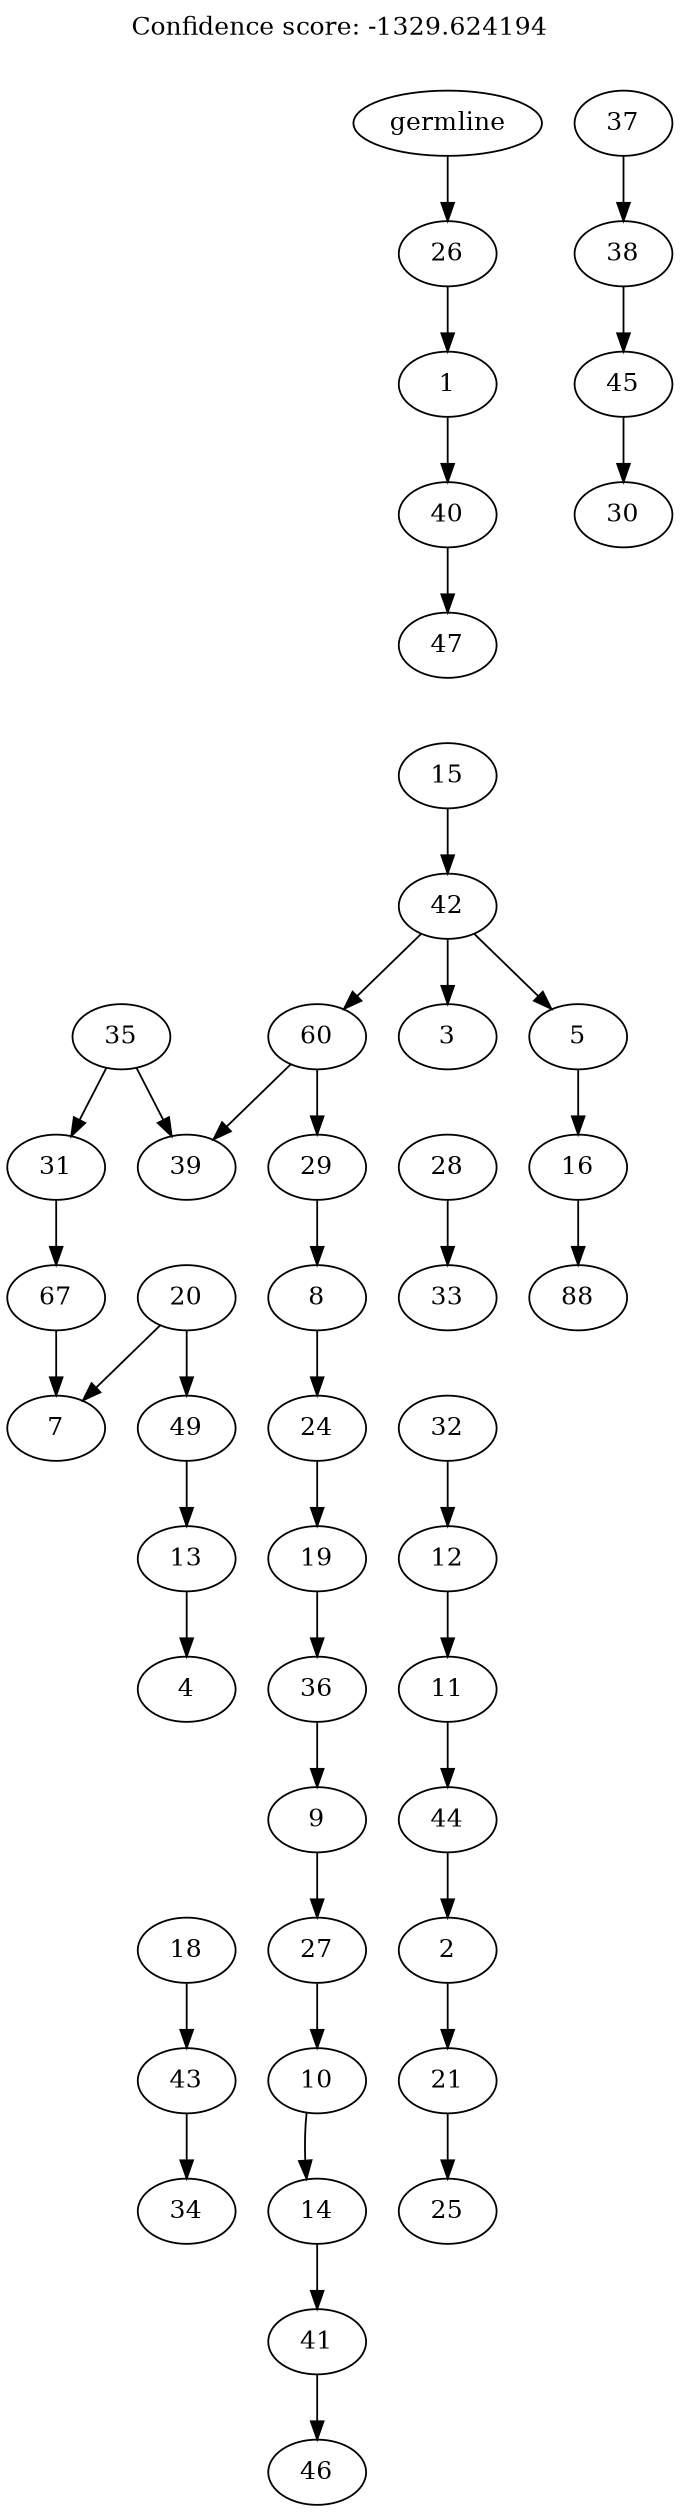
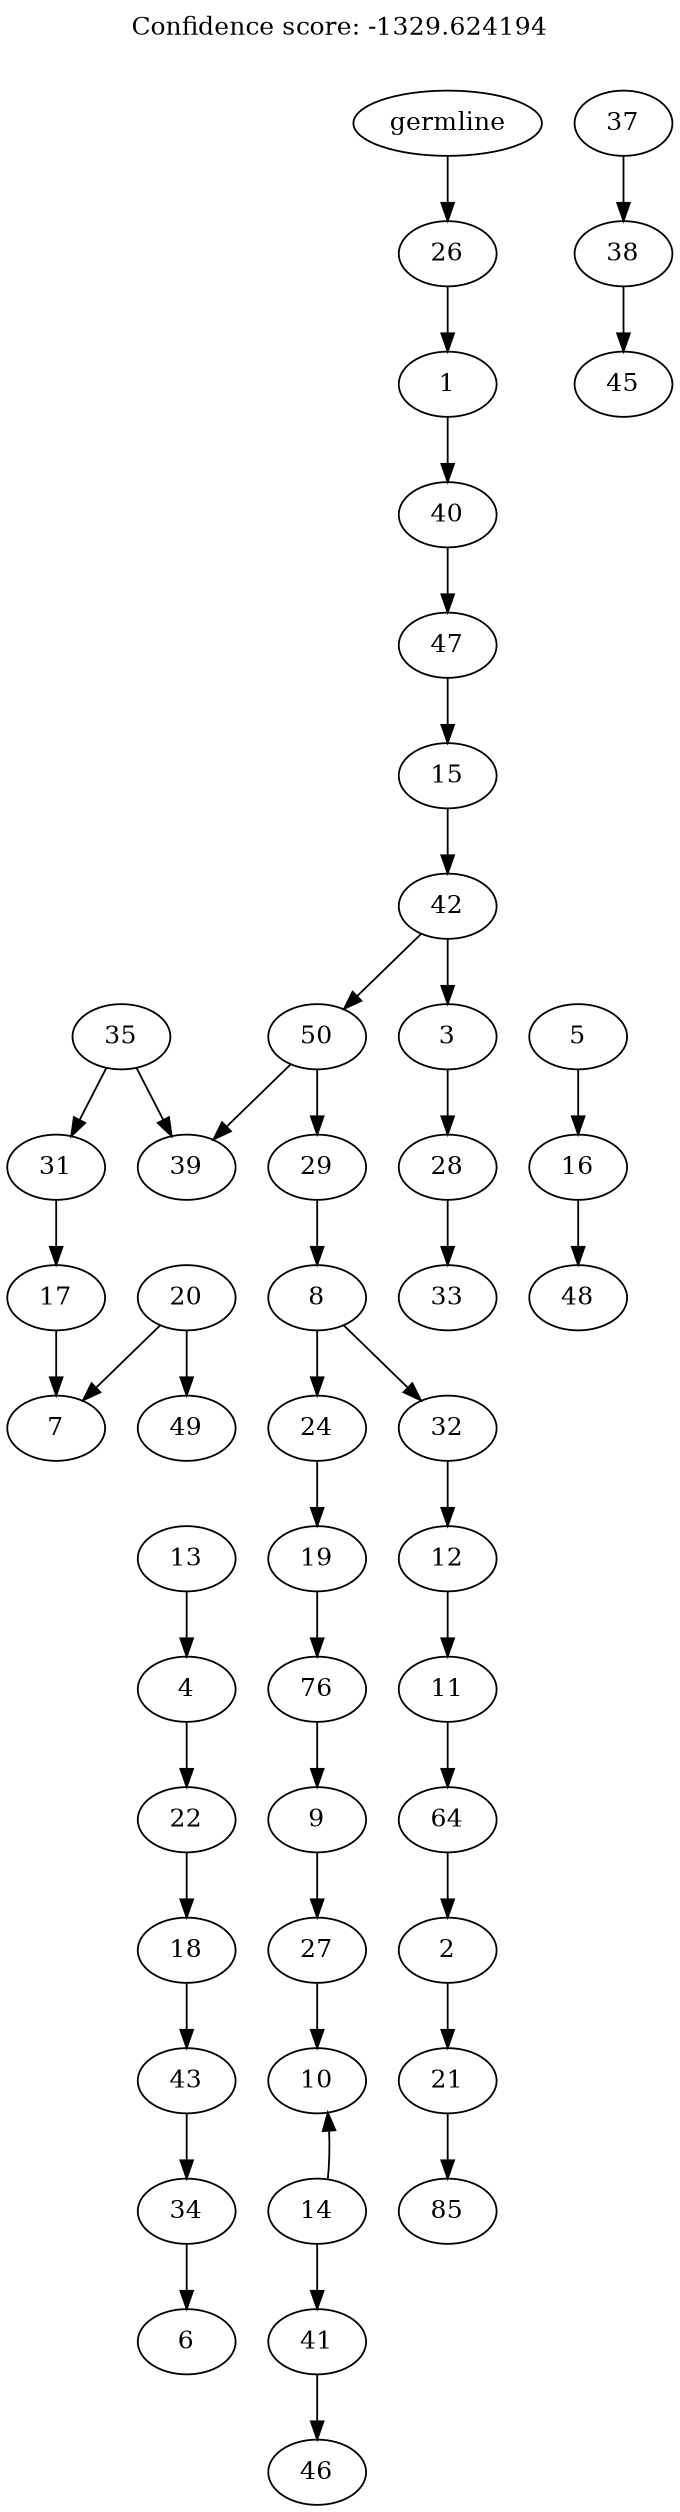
node "30": removed
edge "47" -> "15": added
edge "42" -> "5": removed
node "60": label "60" -> "50"
edge "3" -> "28": added
node "67": label "67" -> "17"
node "88": label "88" -> "48"
edge "8" -> "32": added
edge "49" -> "13": removed
node "36": label "36" -> "76"
node "22": added
node "44": label "44" -> "64"
edge "10" -> "14": reversed
node "25": label "25" -> "85"
node "6": added
